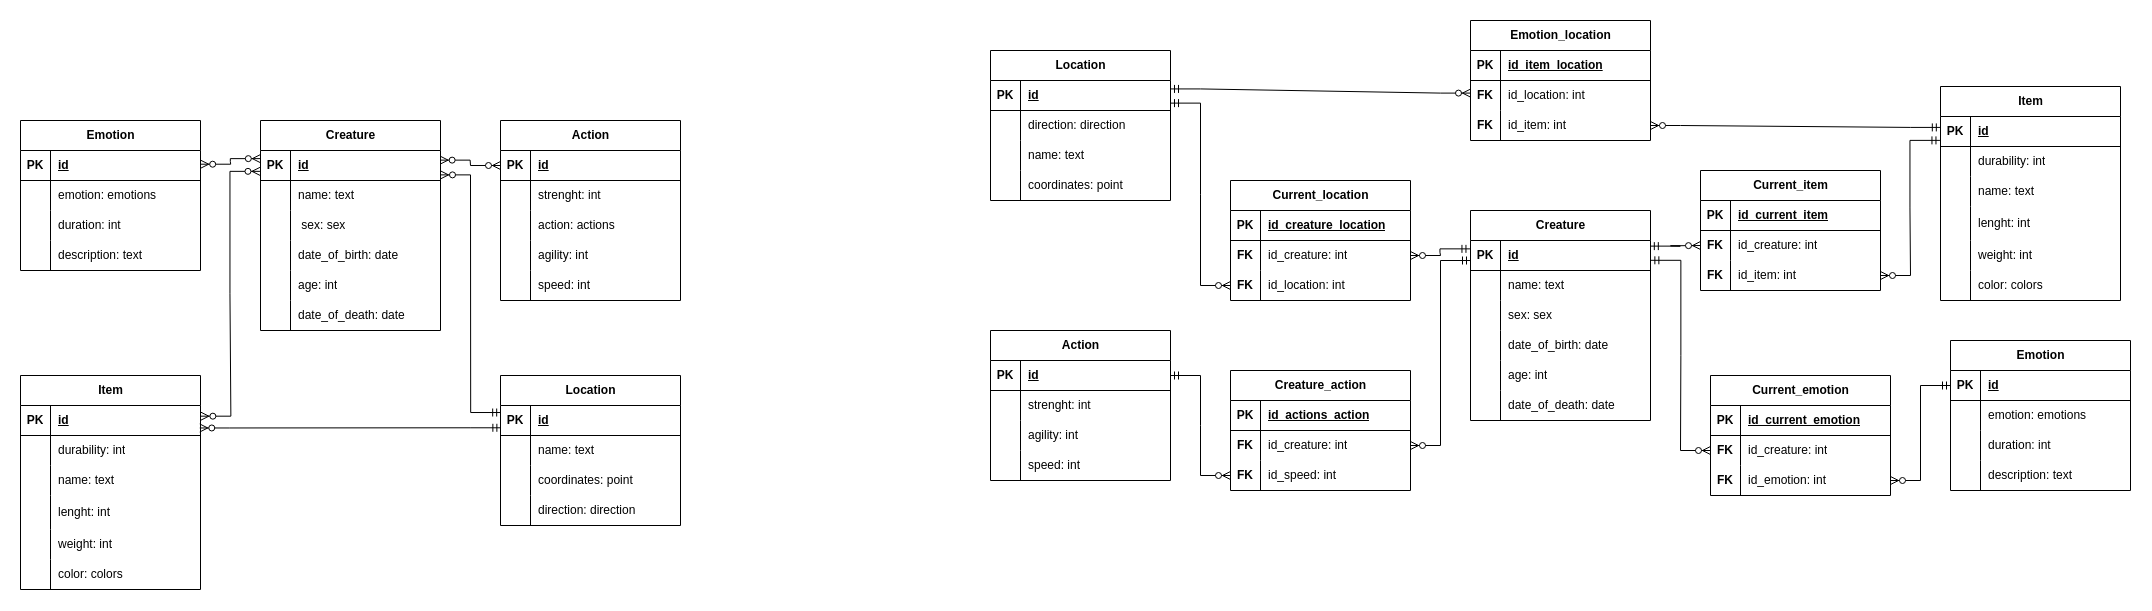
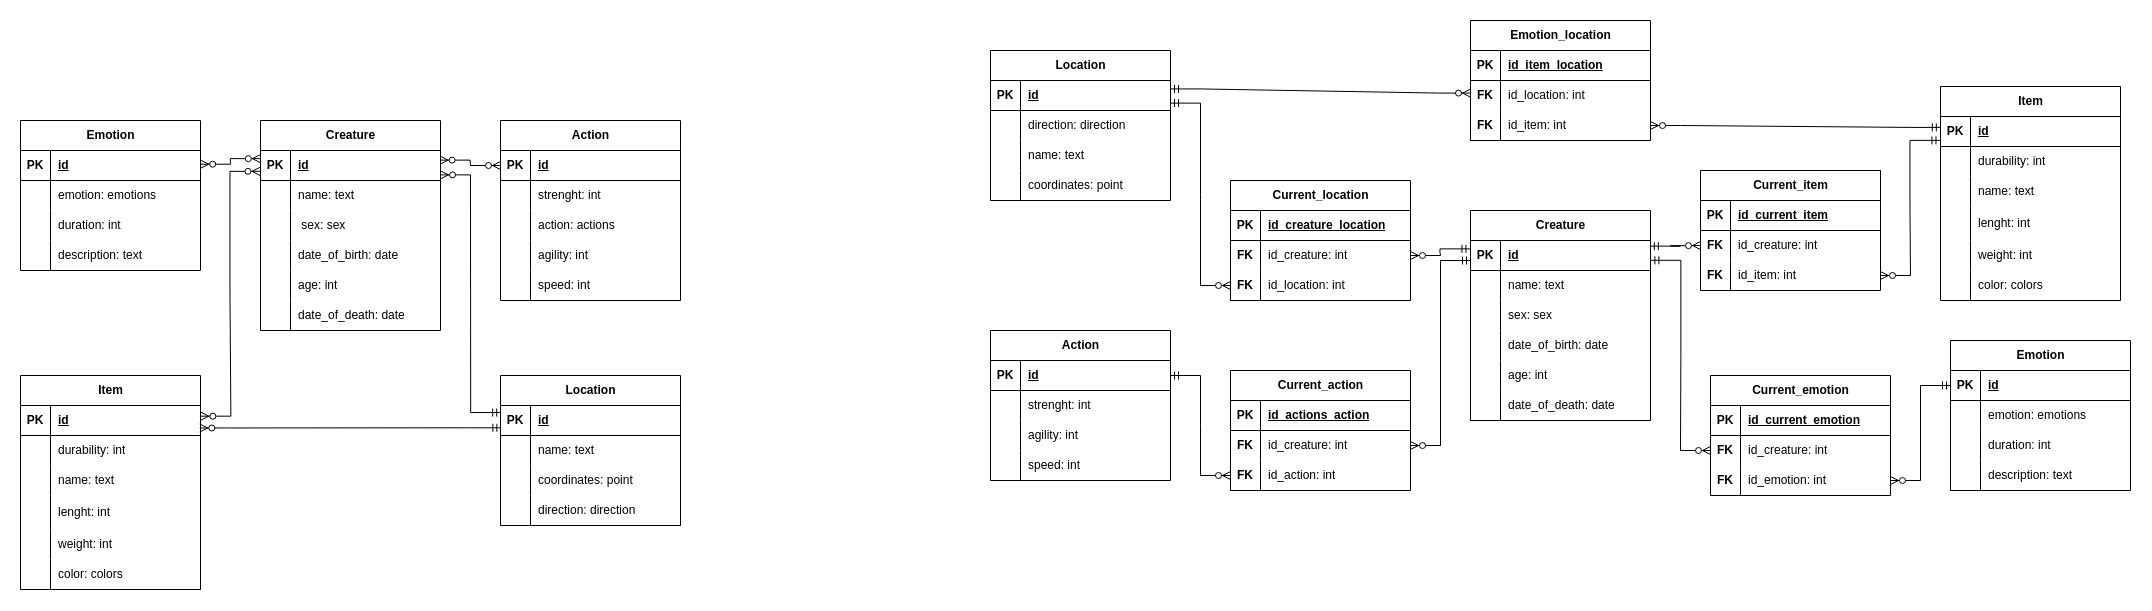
node "Creature_action": label "Creature_action" -> "Current_action"
node "id_speed: int": label "id_speed: int" -> "id_action: int"
